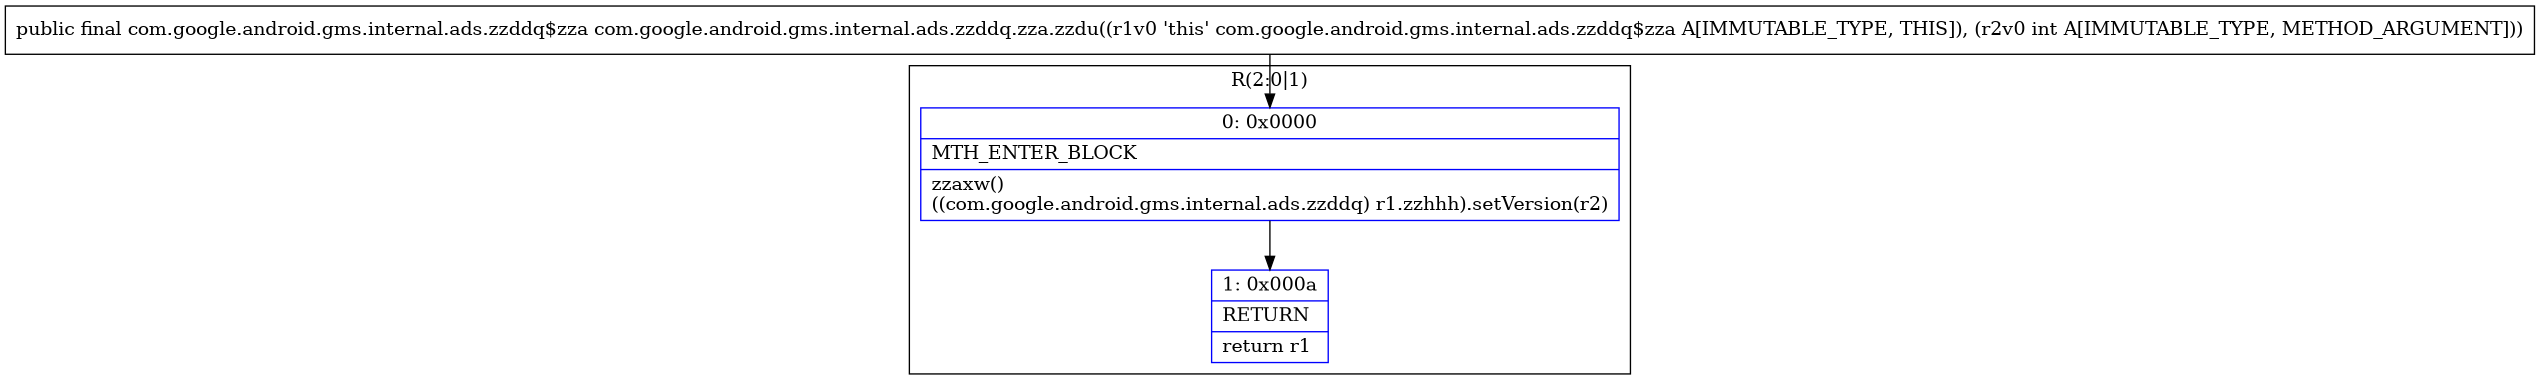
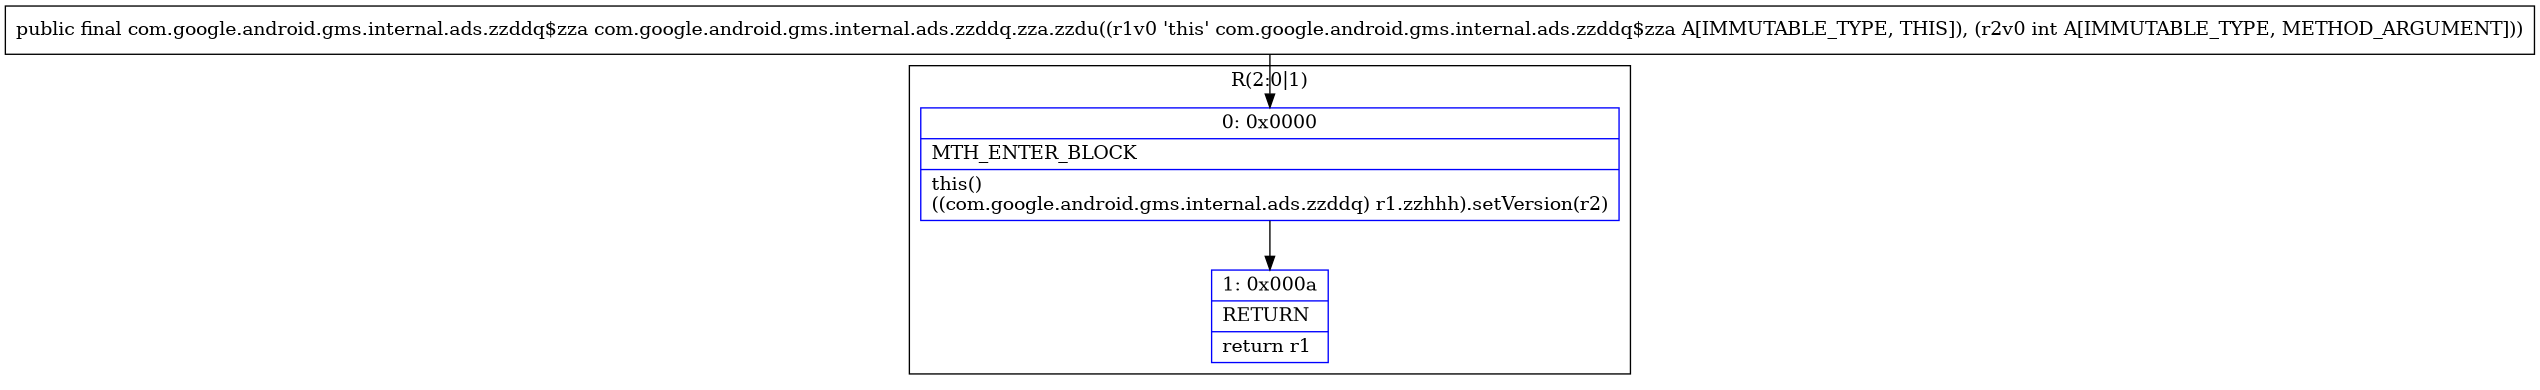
node "0: 0x0000": text "zzaxw()" -> "this()"
